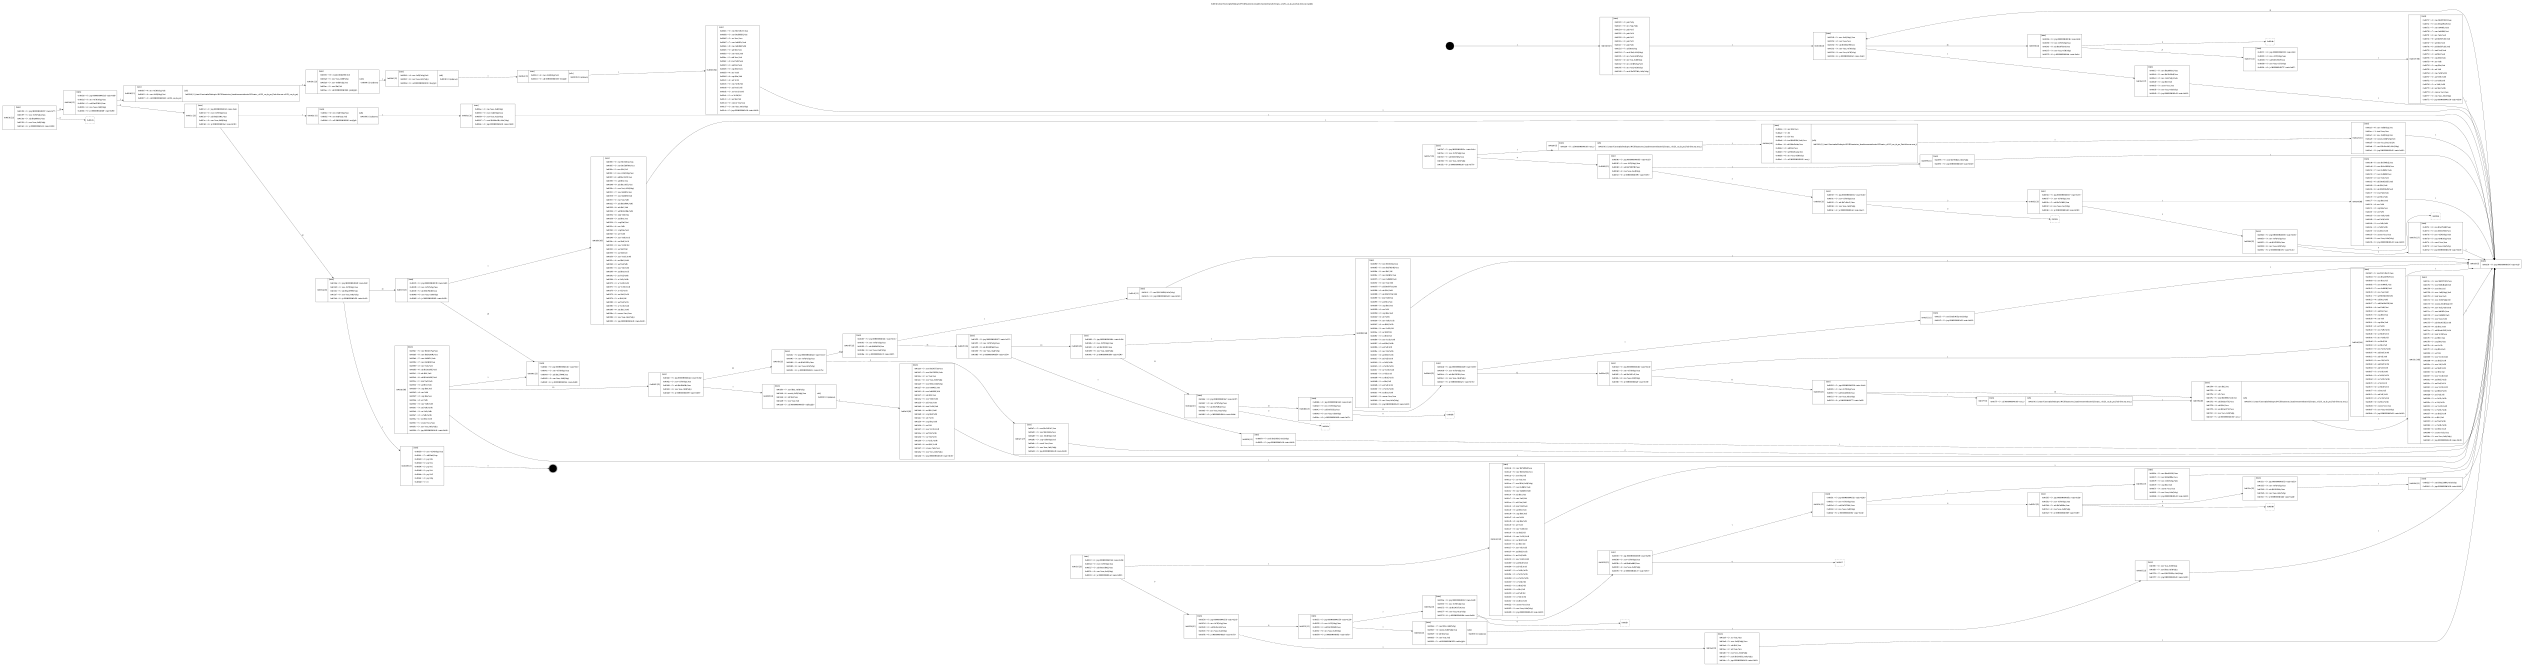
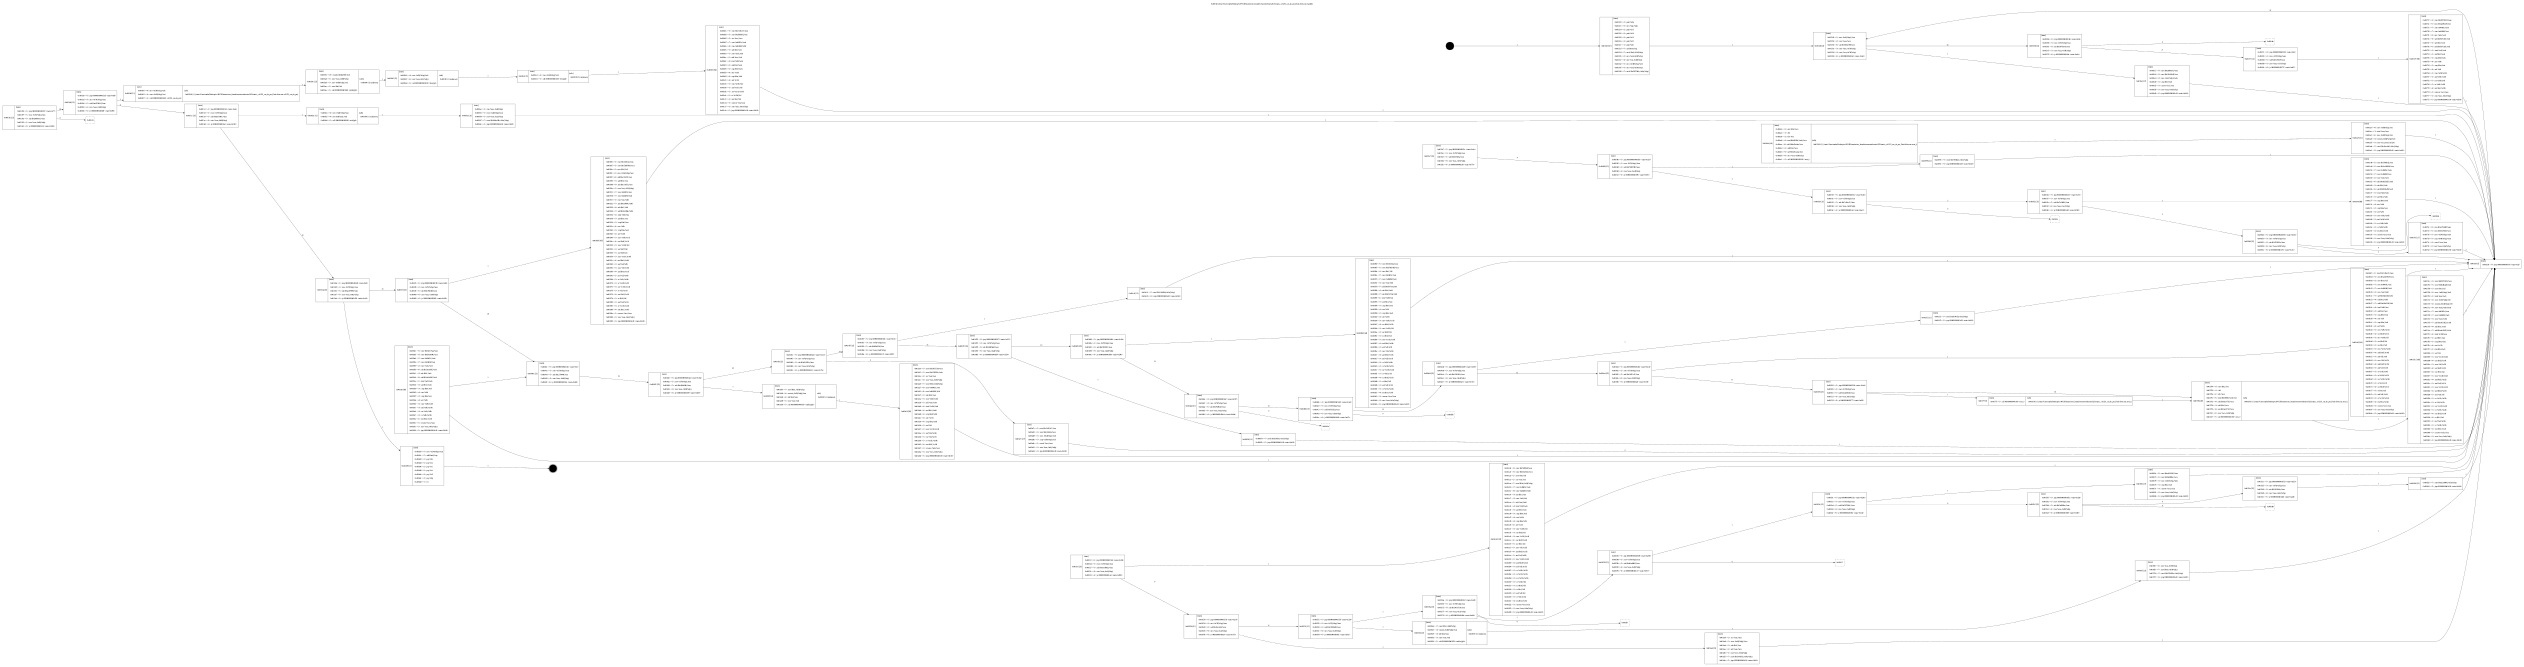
node "0x401a99 [5]": removed
edge "0x4019a1 [88]" -> "0x401425 [25]": now "0x40140c [25]" -> "0x401425 [25]"
